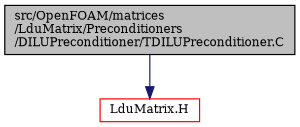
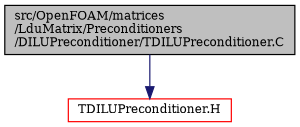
node "LduMatrix.H": label "LduMatrix.H" -> "TDILUPreconditioner.H"
